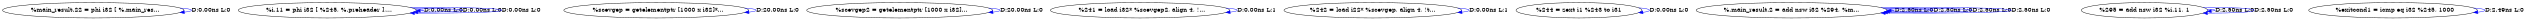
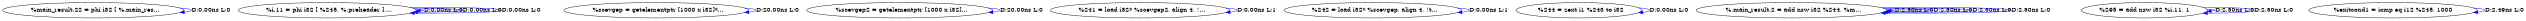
node "%242 = load i22* %scevgep, align 4, !t...": label "%242 = load i22* %scevgep, align 4, !t..." -> "%242 = load i32* %scevgep, align 4, !t..."
node "%244 = zext i1 %243 to i31": label "%244 = zext i1 %243 to i31" -> "%244 = zext i1 %243 to i32"
node "%.main_result.2 = add nsw i32 %294, %m...": label "%.main_result.2 = add nsw i32 %294, %m..." -> "%.main_result.2 = add nsw i32 %244, %m..."
node "%exitcond1 = icmp eq i32 %245, 1000": label "%exitcond1 = icmp eq i32 %245, 1000" -> "%exitcond1 = icmp eq i12 %245, 1000"
